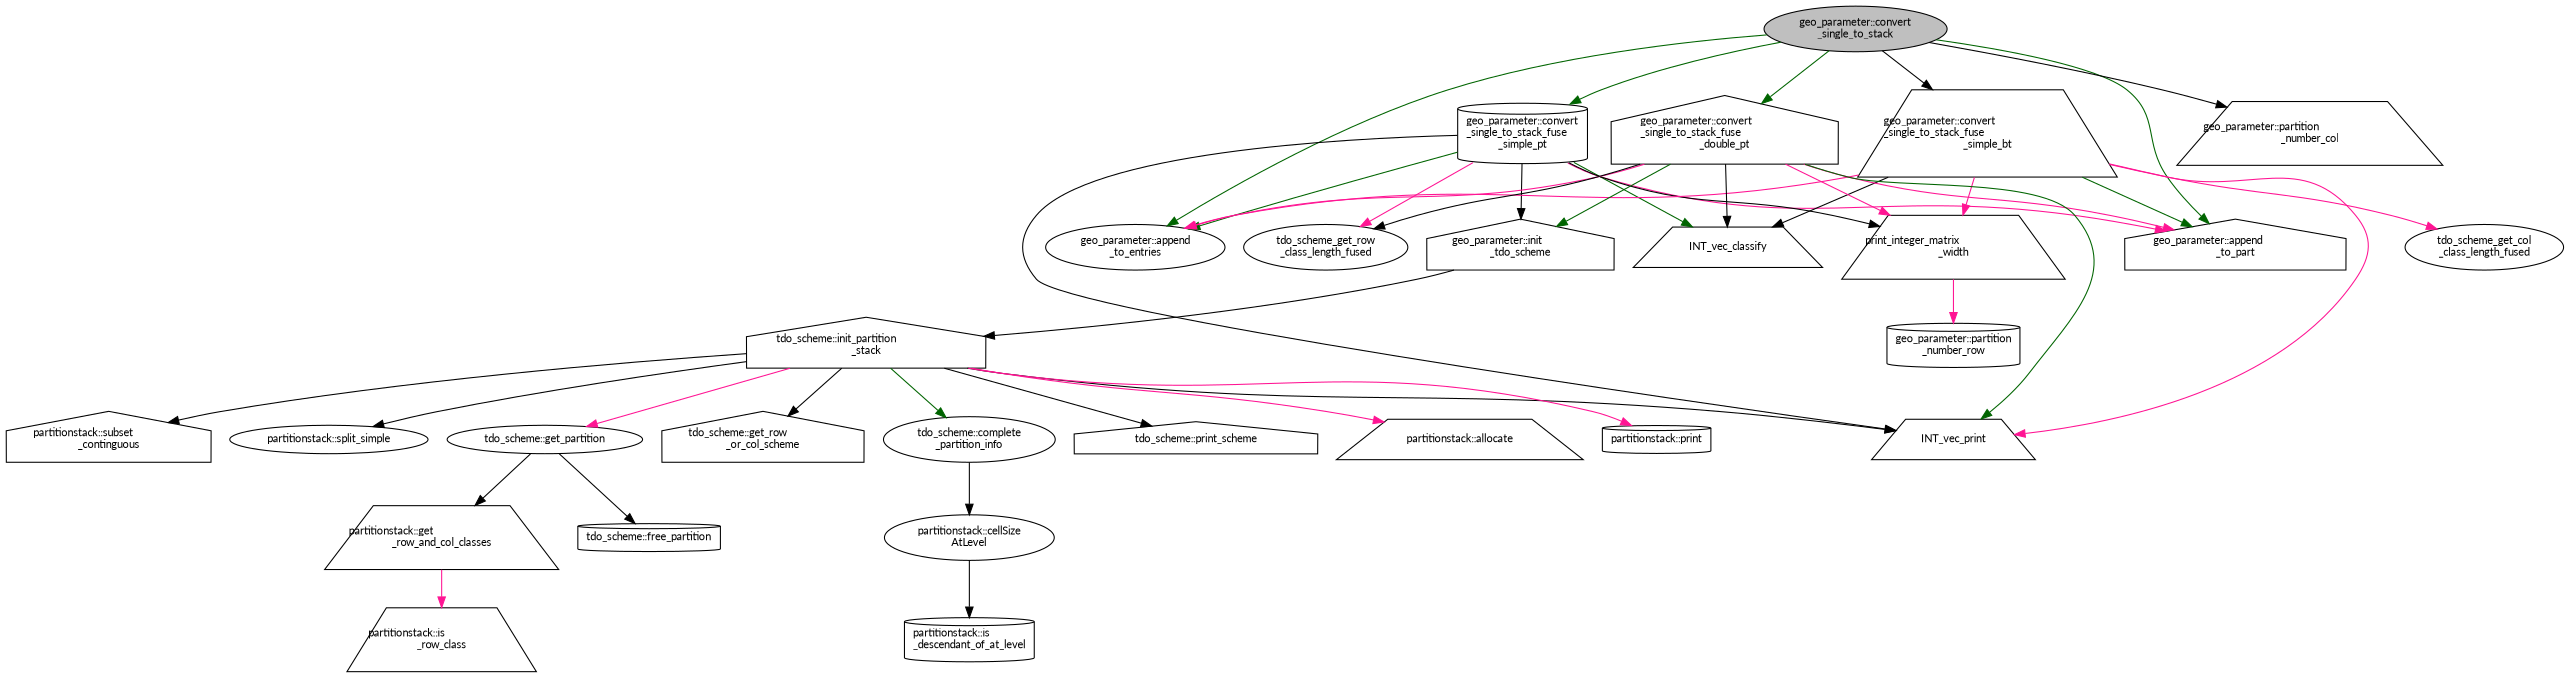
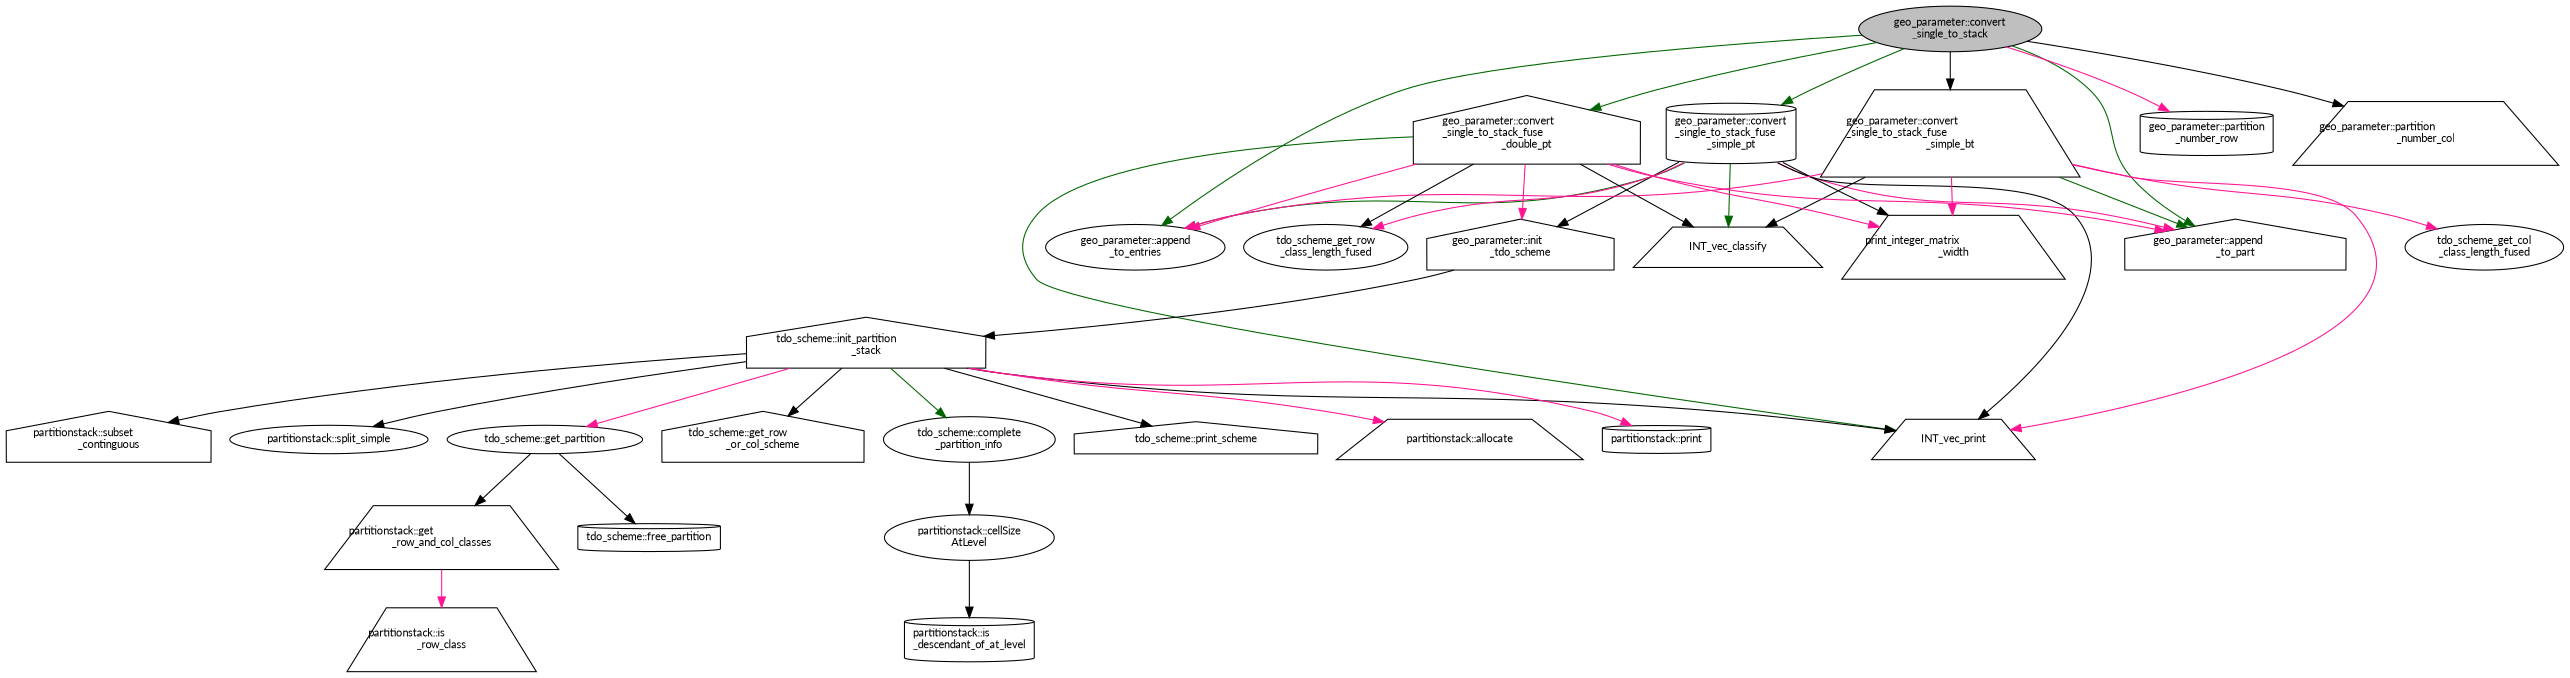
edge "geo_parameter::convert _single_to_stack_fuse _double_pt" -> "geo_parameter::init _tdo_scheme": color darkgreen -> deeppink
edge "print_integer_matrix _width" -> "geo_parameter::partition _number_row": now "geo_parameter::convert _single_to_stack" -> "geo_parameter::partition _number_row"
